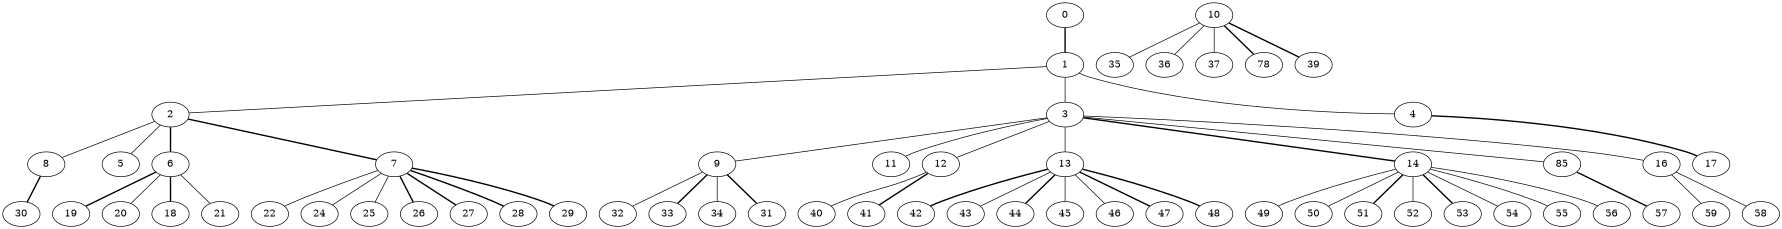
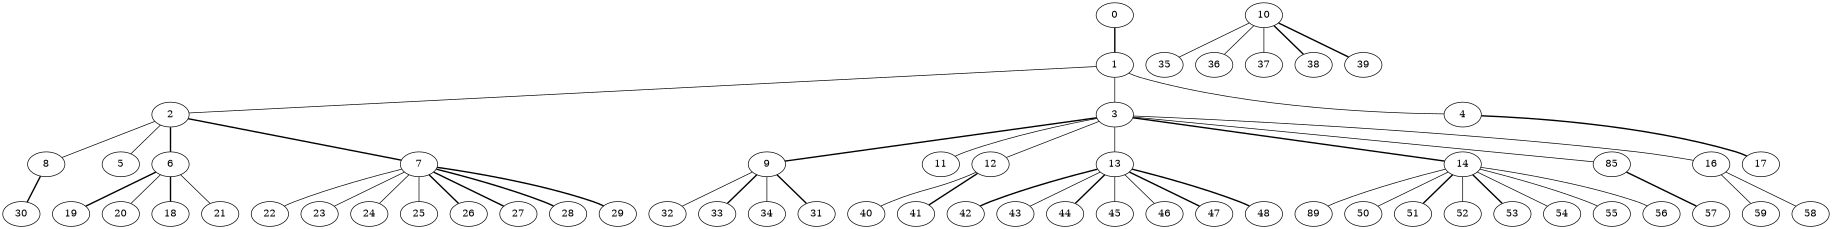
node "78": label "78" -> "38"
edge "3" -- "9": style solid -> bold
node "23": added
node "49": label "49" -> "89"
